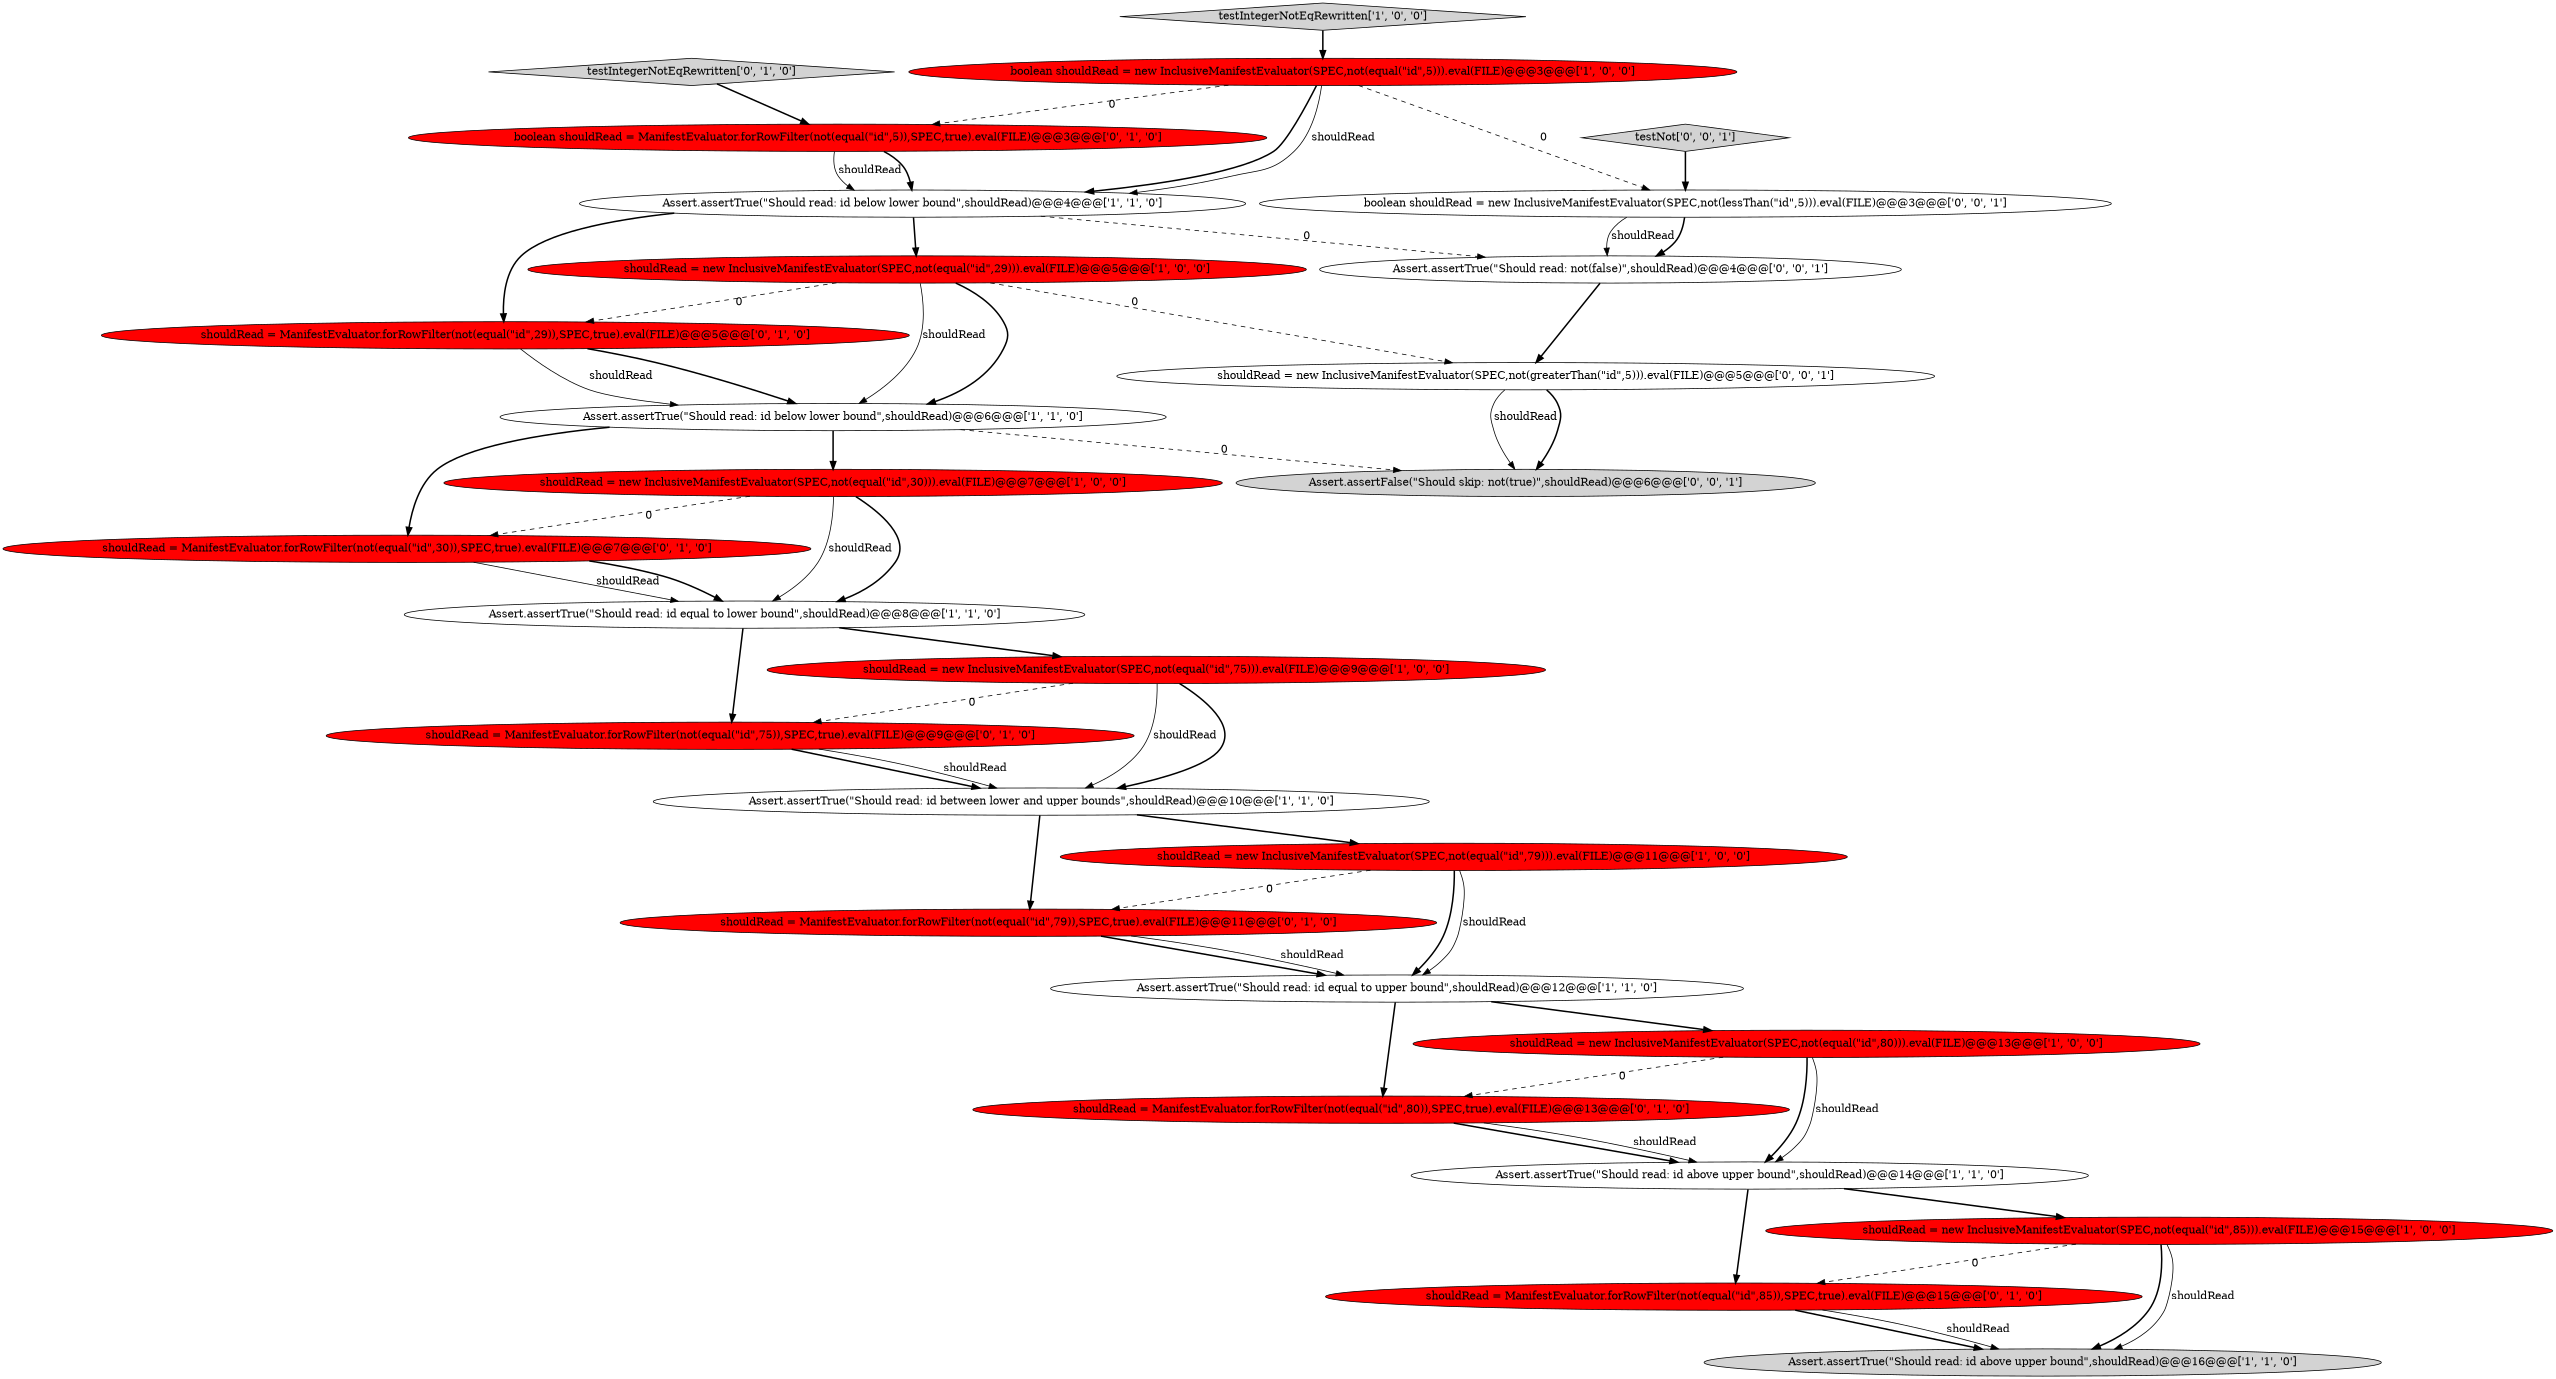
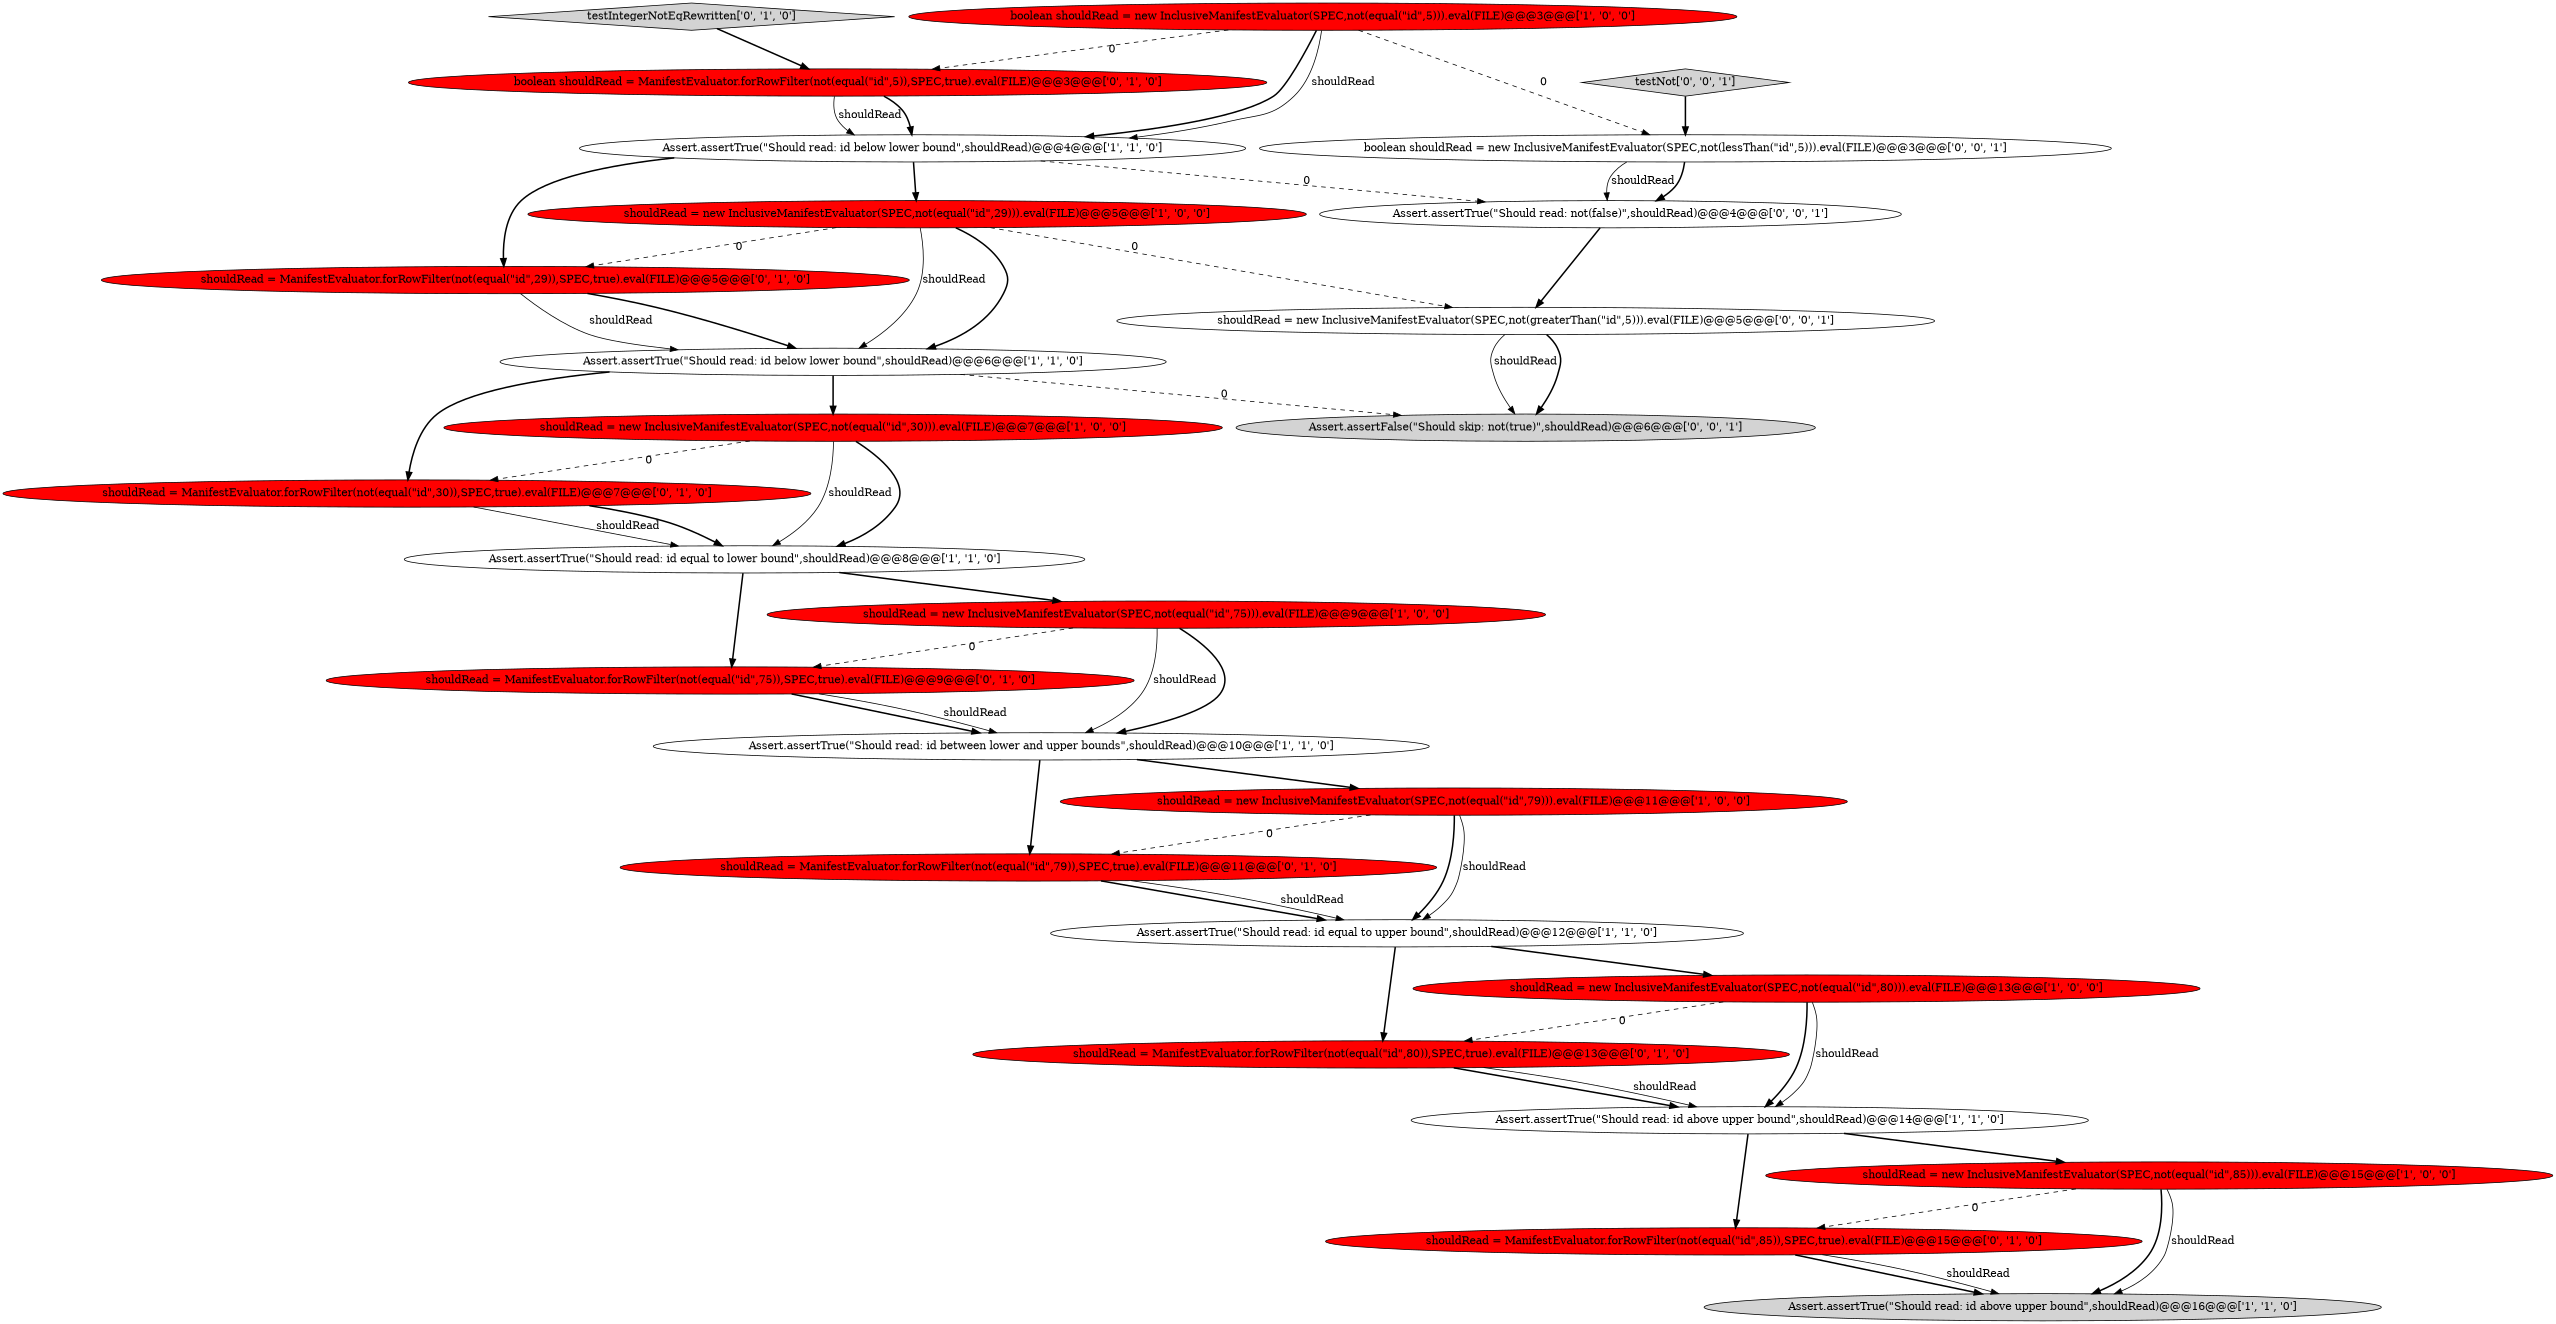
node "testIntegerNotEqRewritten['1', '0', '0']": removed
